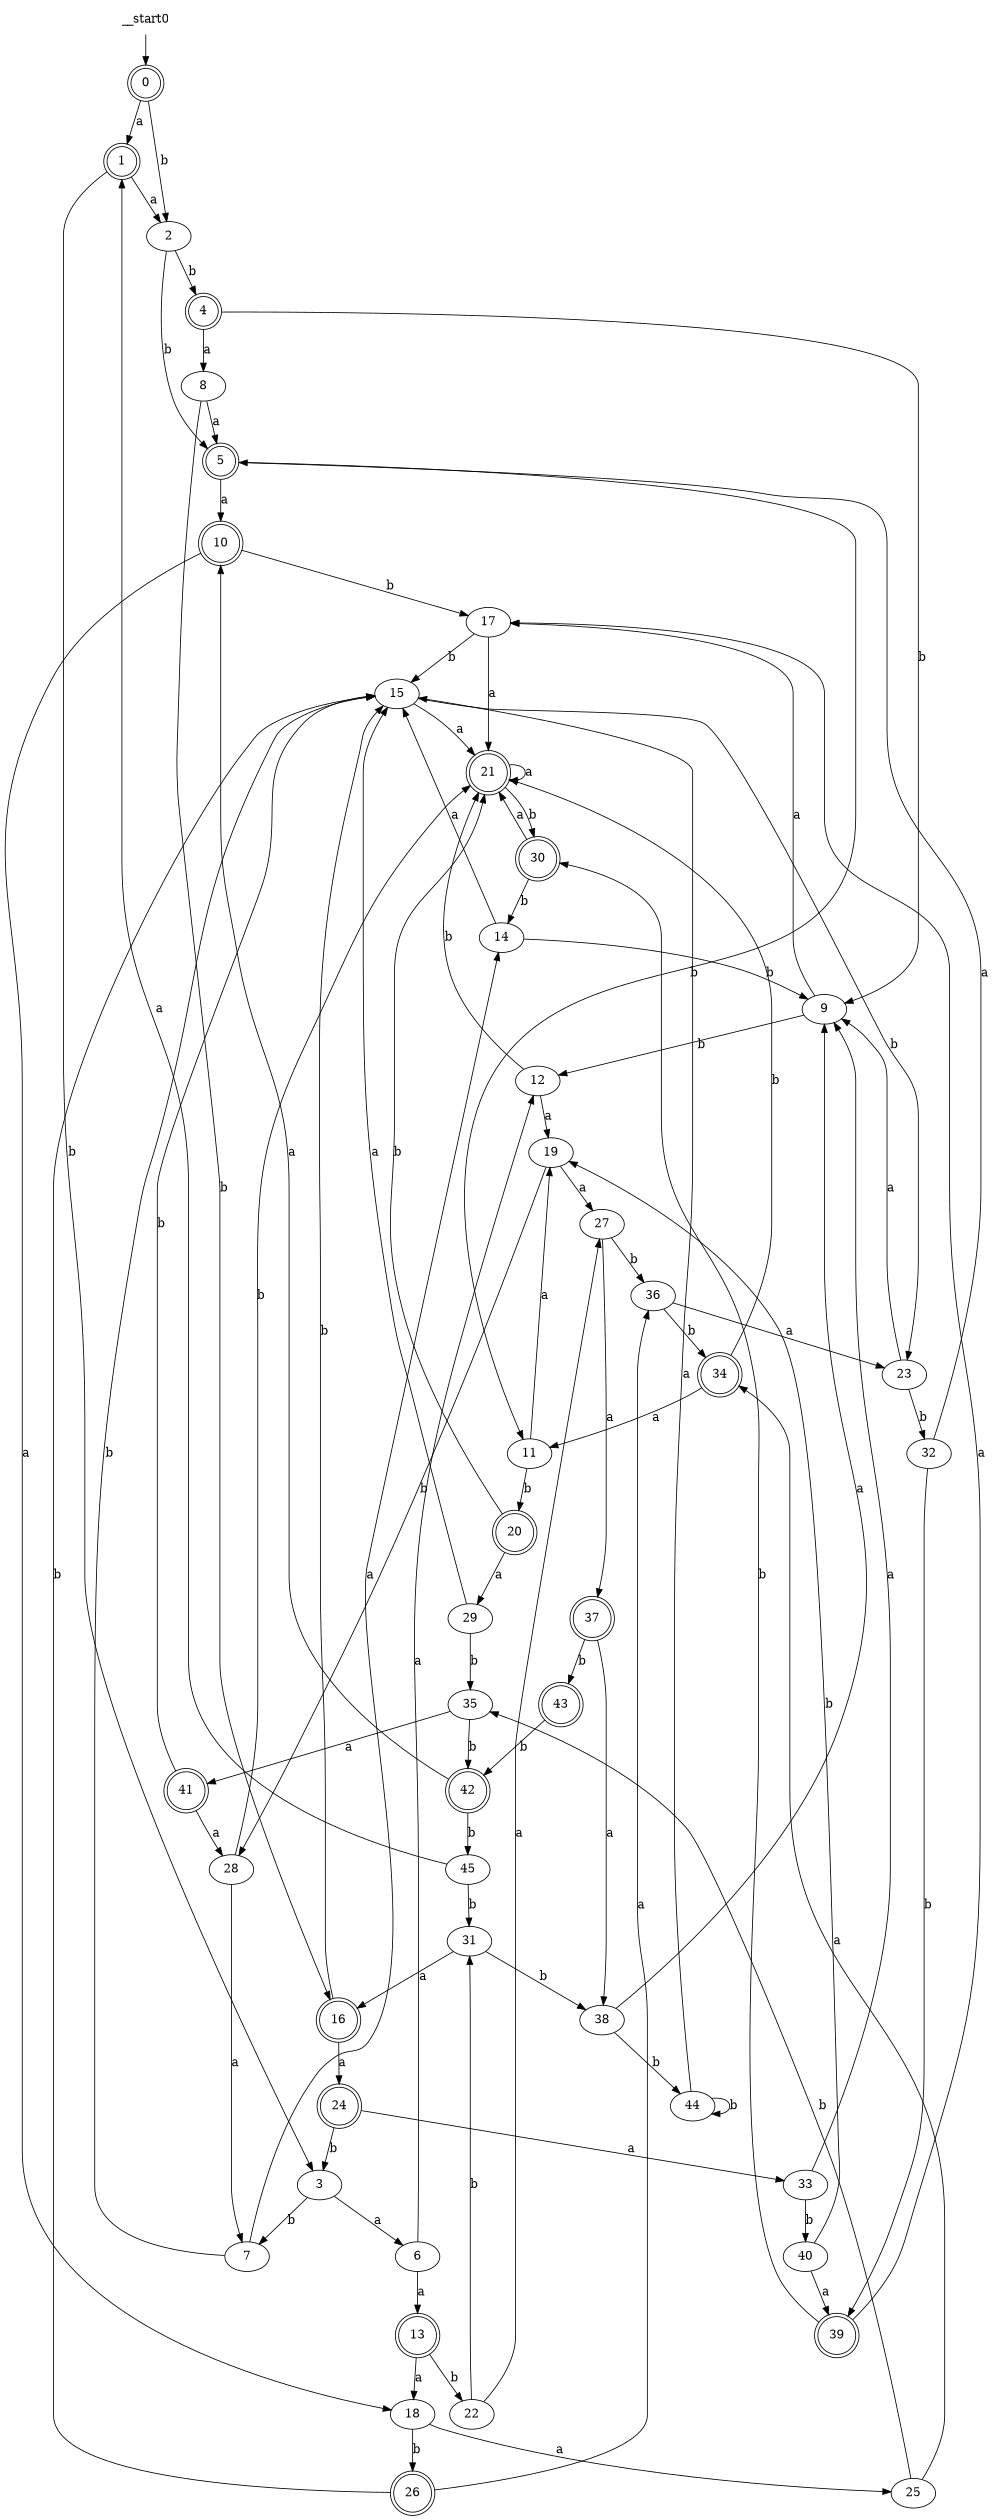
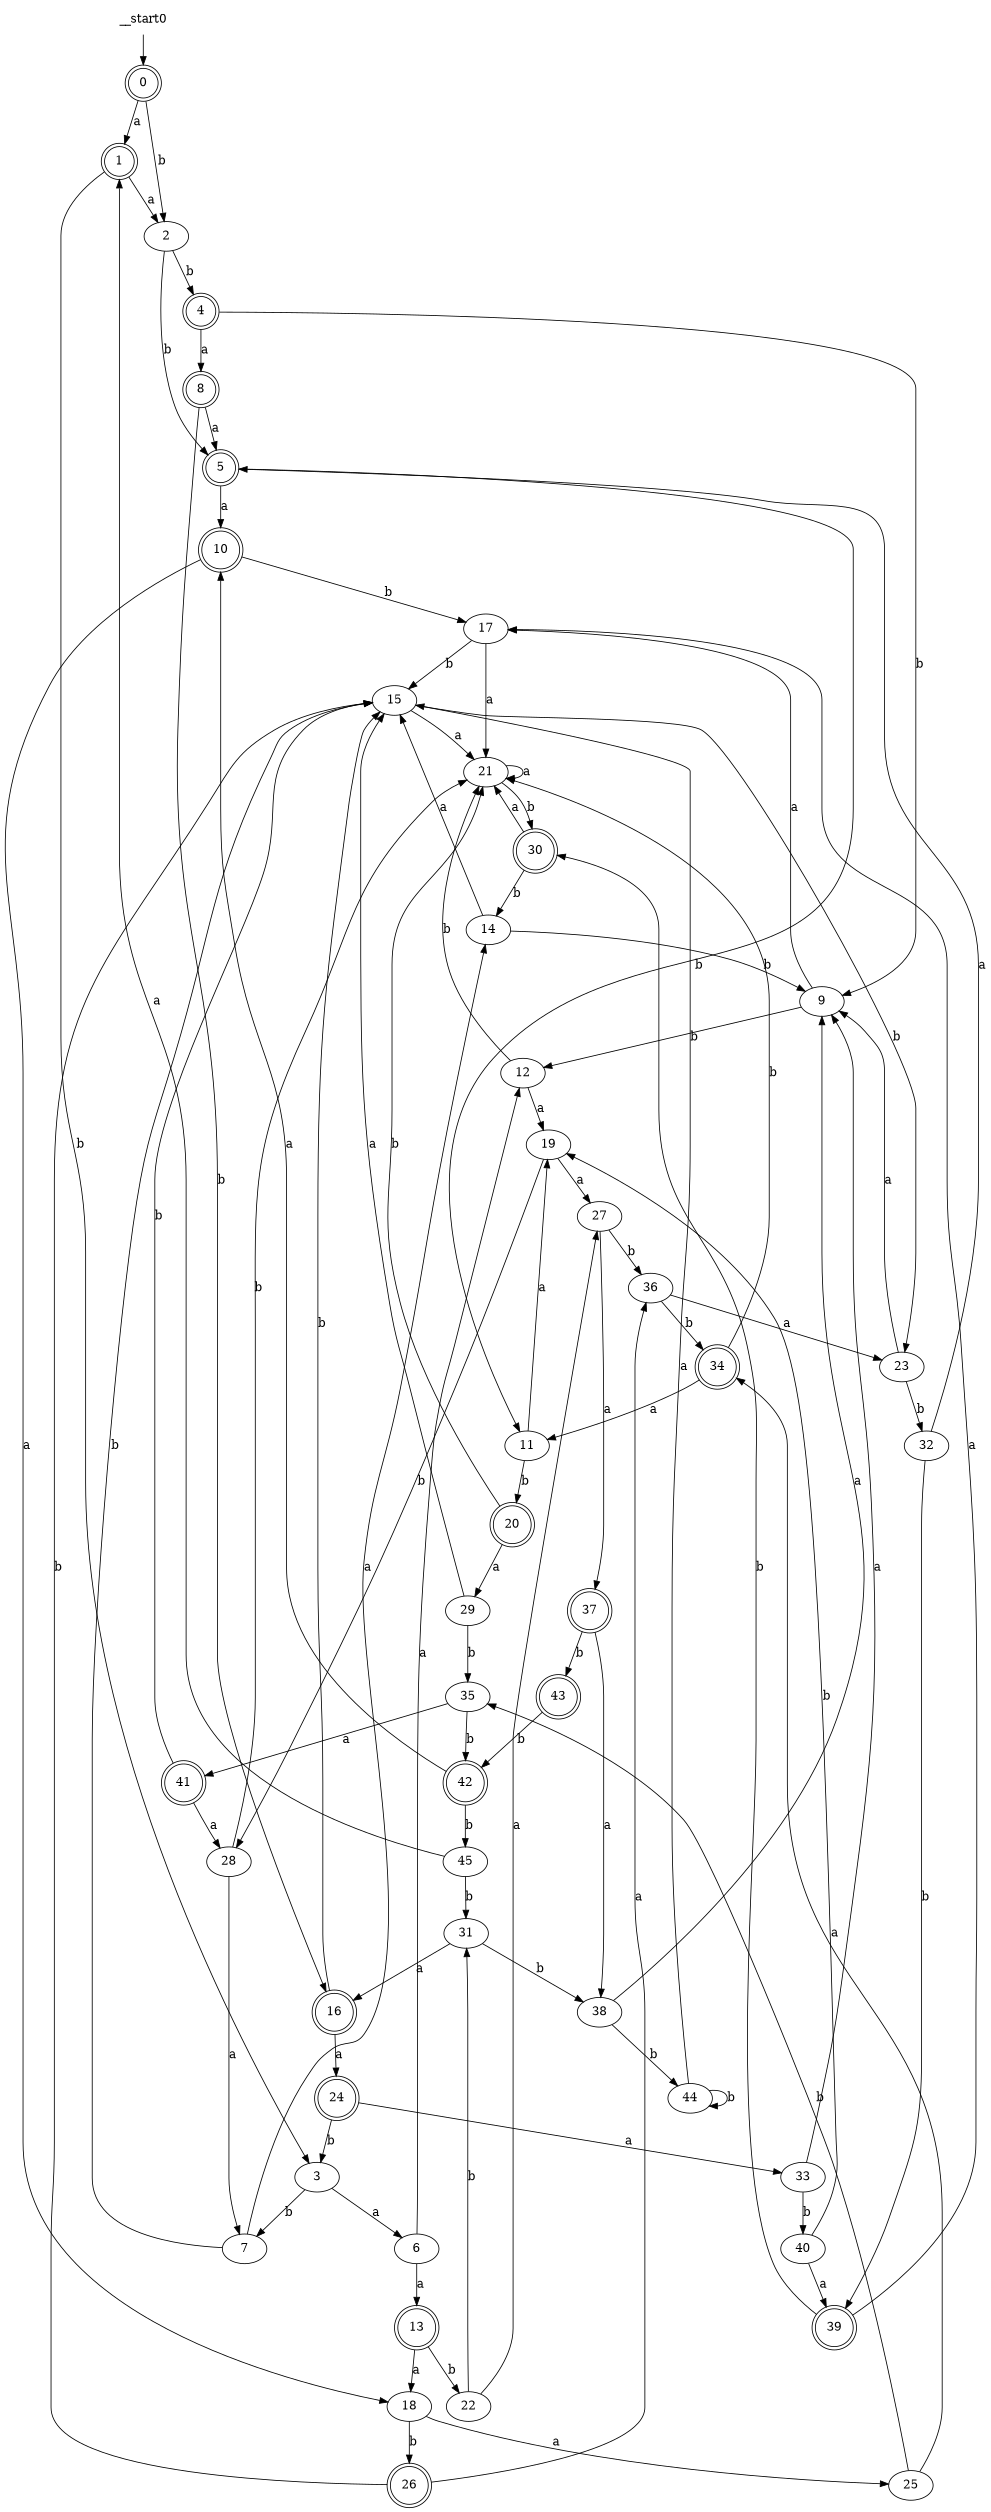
node "8": shape ellipse -> doublecircle
node "21": shape doublecircle -> ellipse
